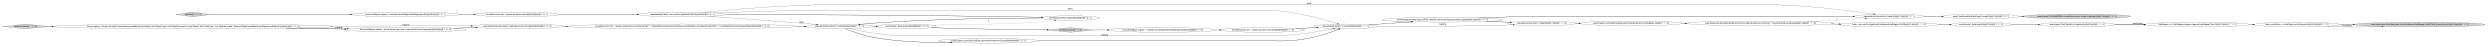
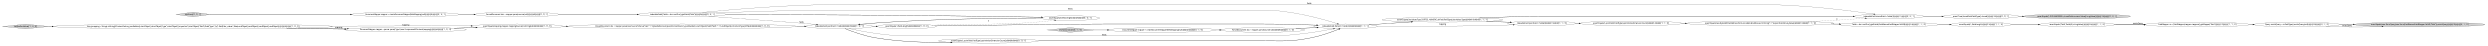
edge "assertEquals(1,fields.length)@@@8@@@['1', '0', '0']" -> "testNoDocValues['0', '1', '0']": now "assertEquals(1,fields.length)@@@8@@@['1', '0', '0']" -> "IndexableField dvField = fields(1(@@@9@@@['1', '1', '1']"
edge "IndexableField pointField = fields(0(@@@7@@@['1', '0', '1']" -> "IndexableField dvField = fields(1(@@@9@@@['1', '1', '1']": label "mapping" -> "fields"
